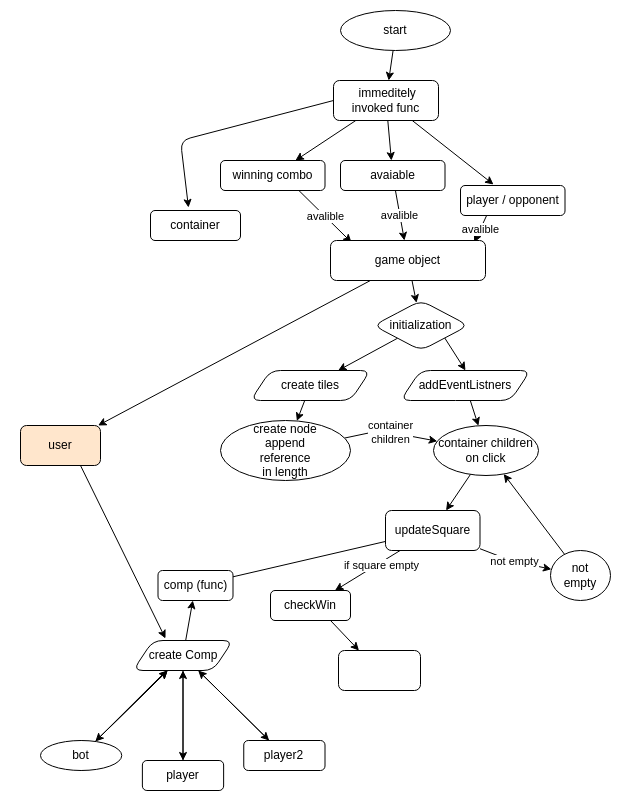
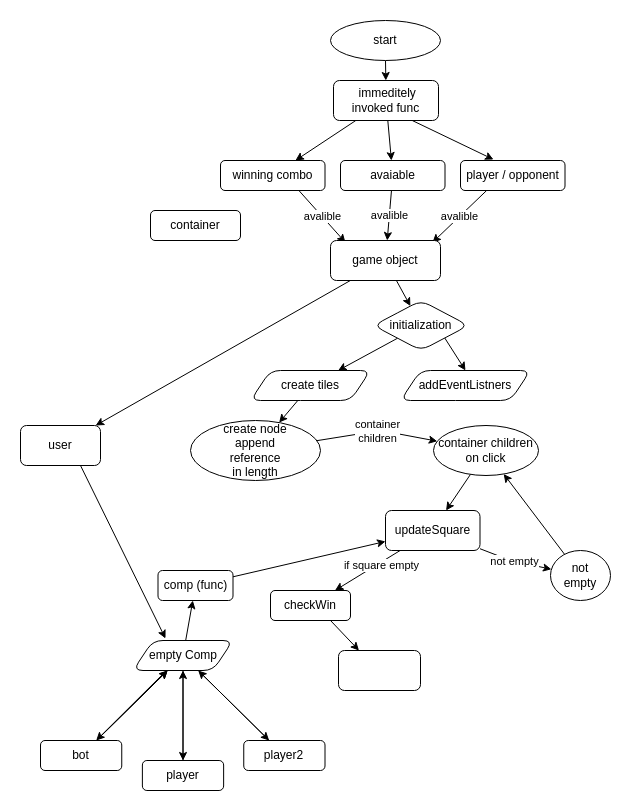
node "start": moved (396, 31) -> (386, 41)
edge "immeditely invoked func" -> "container": removed
node "player / opponent": moved (513, 201) -> (513, 176)
node "game object": size 155x40 -> 110x40
edge "addEventListners" -> "container children on click": removed
node "user": fillcolor #ffe6cc -> #ffffff
node "create node append reference in length": moved (286, 451) -> (256, 451)
edge "updateSquare" -- "comp (func)": arrowhead none -> classic
node "create Comp": label "create Comp" -> "empty Comp"
node "bot": shape ellipse -> rounded rectangle
